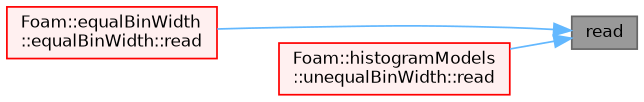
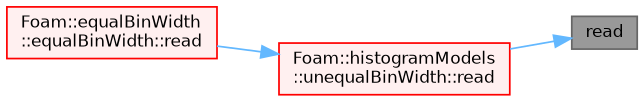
edge "Foam::equalBinWidth ::equalBinWidth::read" -> "read": now "Foam::equalBinWidth ::equalBinWidth::read" -> "Foam::histogramModels ::unequalBinWidth::read"
